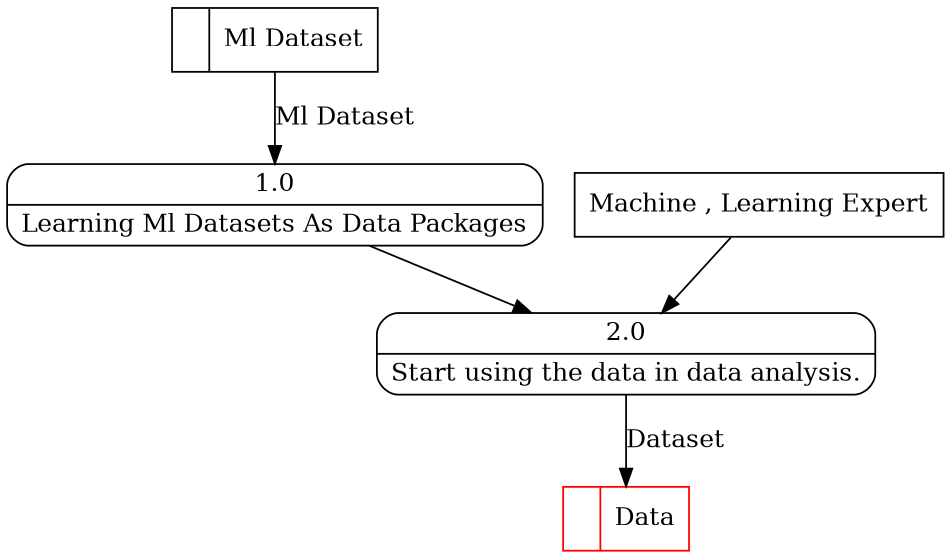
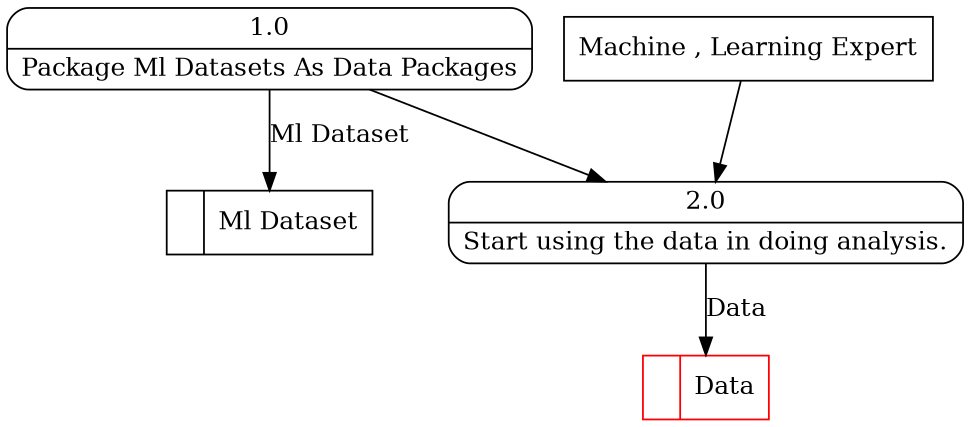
edge "Ml Dataset" -> "1.0": reversed
node "1.0": text "Learning Ml Datasets As Data Packages" -> "Package Ml Datasets As Data Packages"
node "2.0": text "Start using the data in data analysis." -> "Start using the data in doing analysis."
edge "2.0" -> "Data": label "Dataset" -> "Data"
